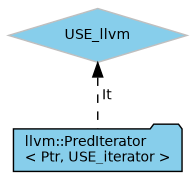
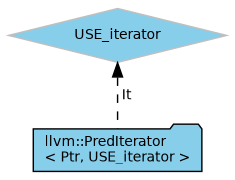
node "USE_llvm": label "USE_llvm" -> "USE_iterator"
